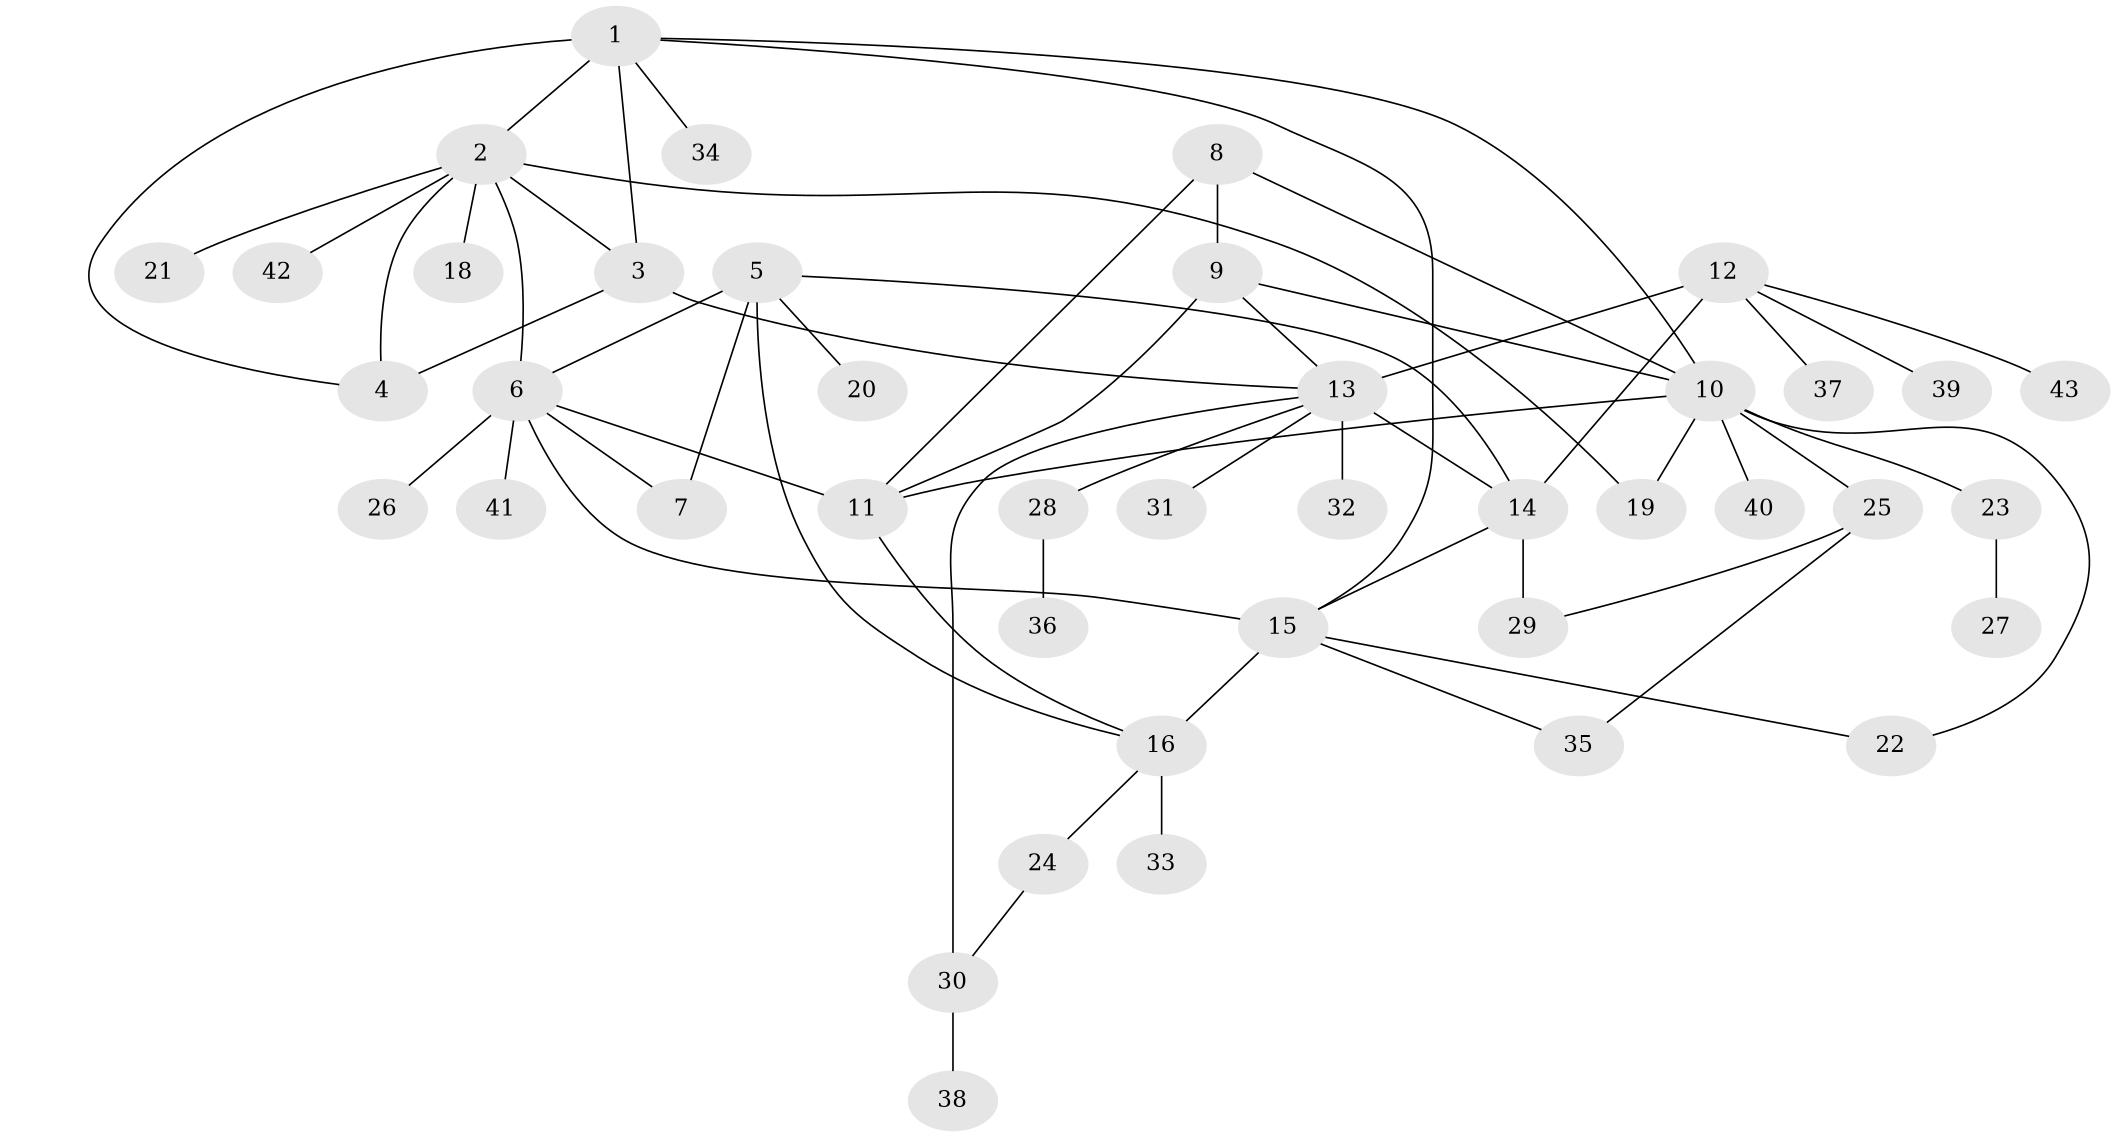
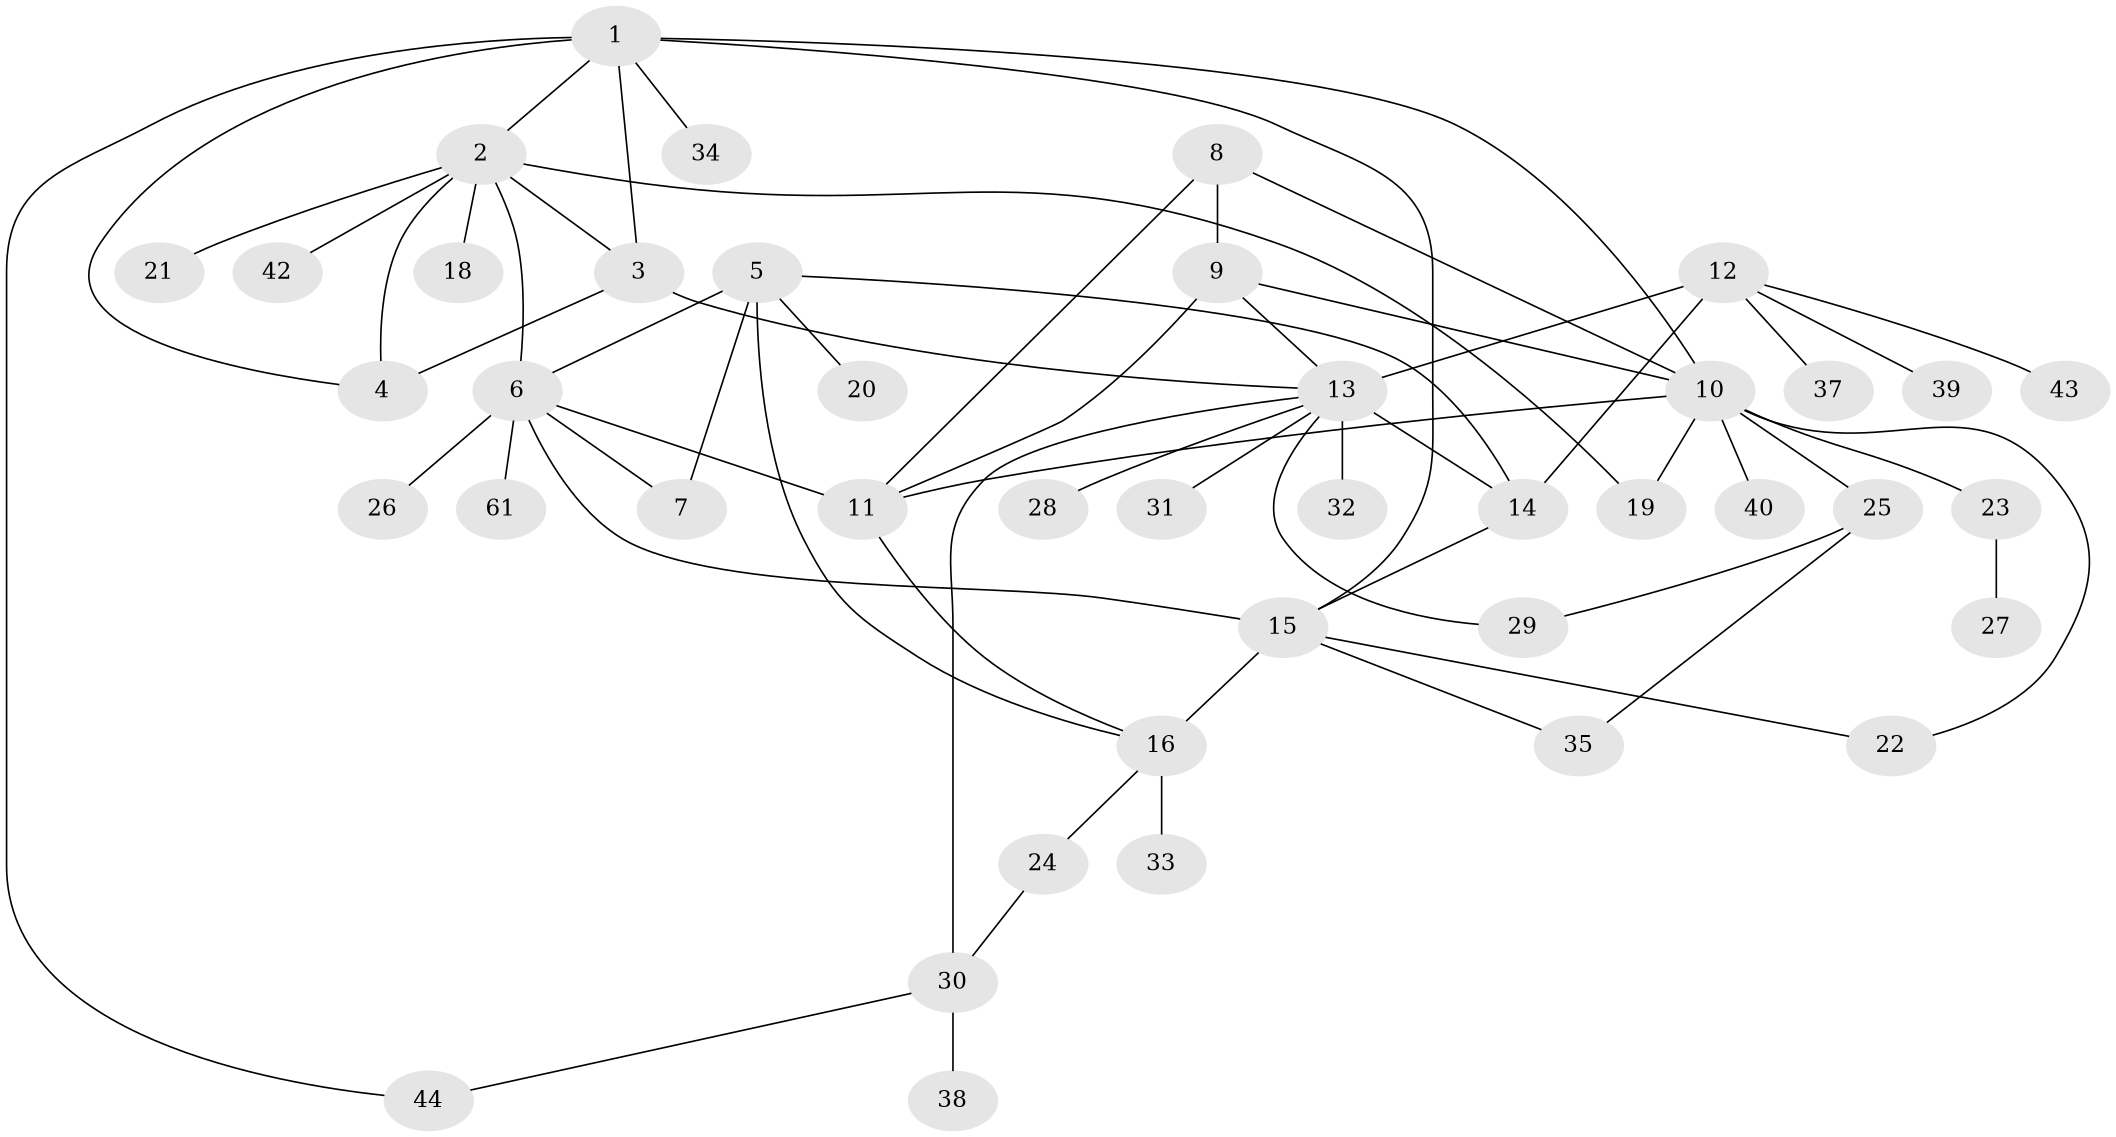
node "41": label "41" -> "61"
edge "14" -- "29": now "13" -- "29"
node "36": removed
node "44": added
